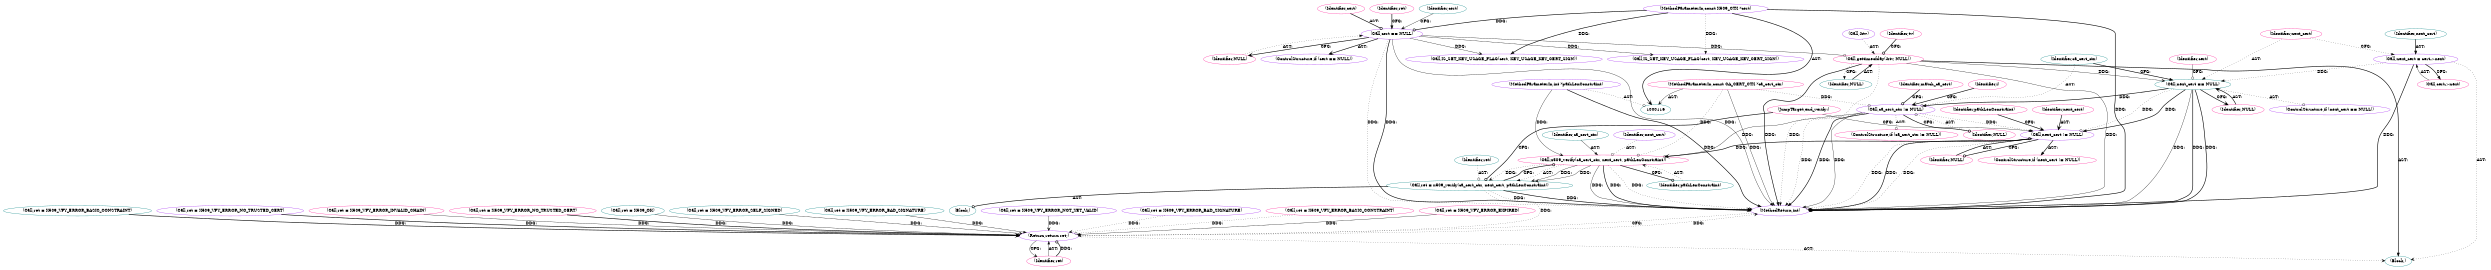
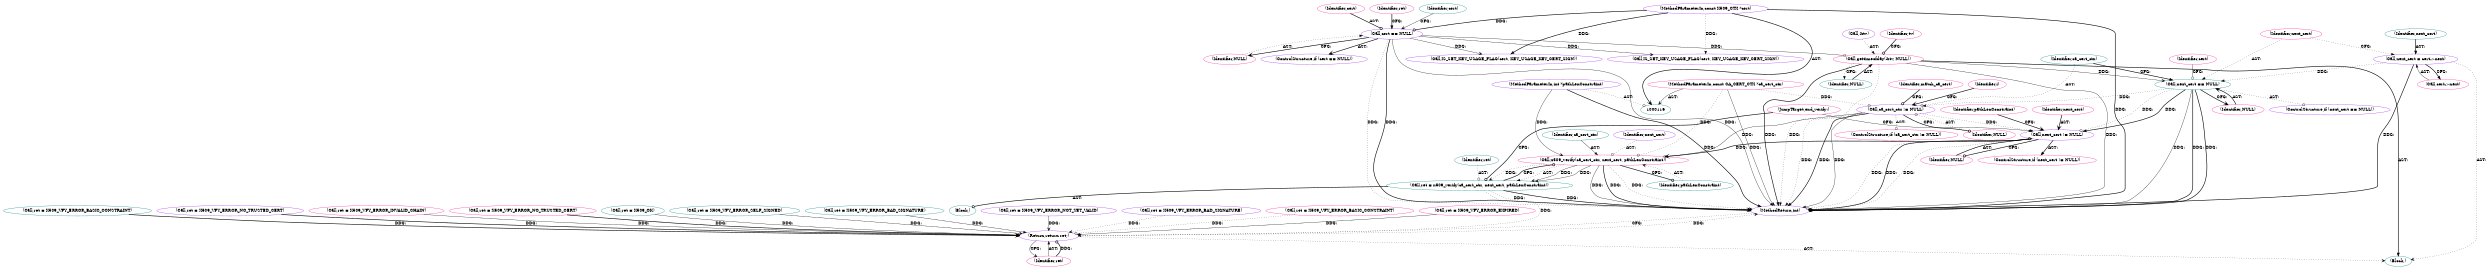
edge "(Call,next_cert == NULL)" -> "(Call,ca_cert_ctx != NULL)": style bold -> dotted
